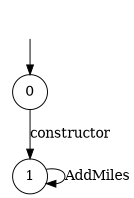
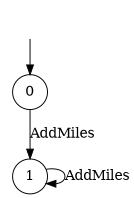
edge "0" -> "1": label "constructor" -> "AddMiles"
